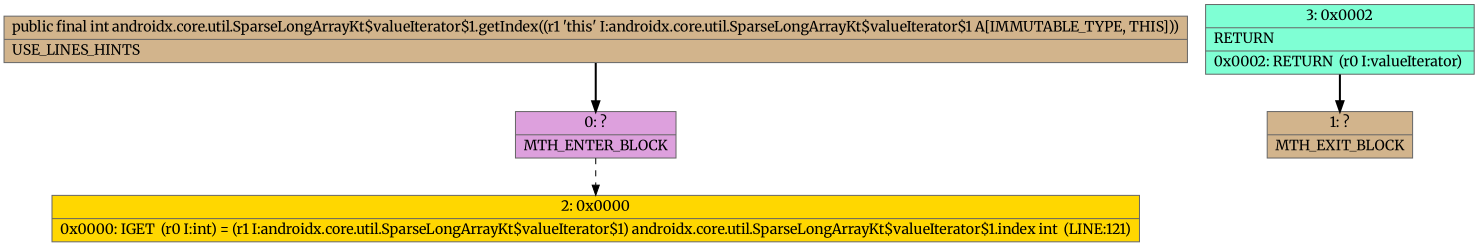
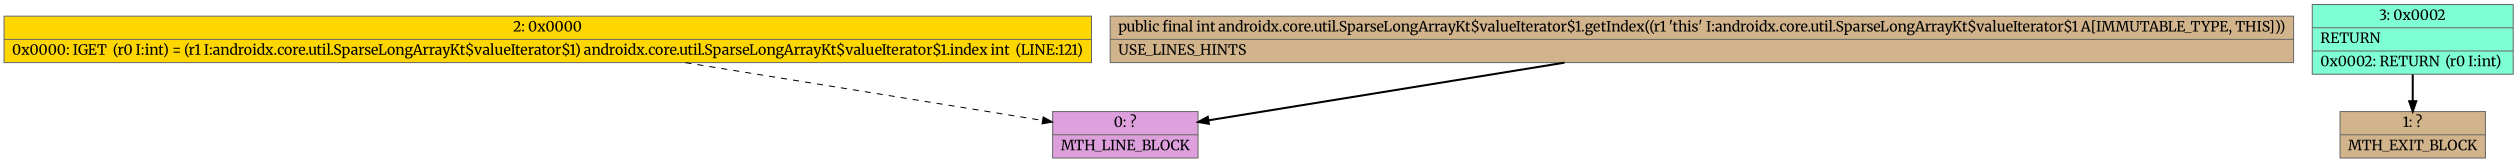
node "3: 0x0002": text "0x0002: RETURN  (r0 I:valueIterator)" -> "0x0002: RETURN  (r0 I:int)"
node "0: ?": text "MTH_ENTER_BLOCK" -> "MTH_LINE_BLOCK"
edge "0: ?" -> "2: 0x0000": reversed
